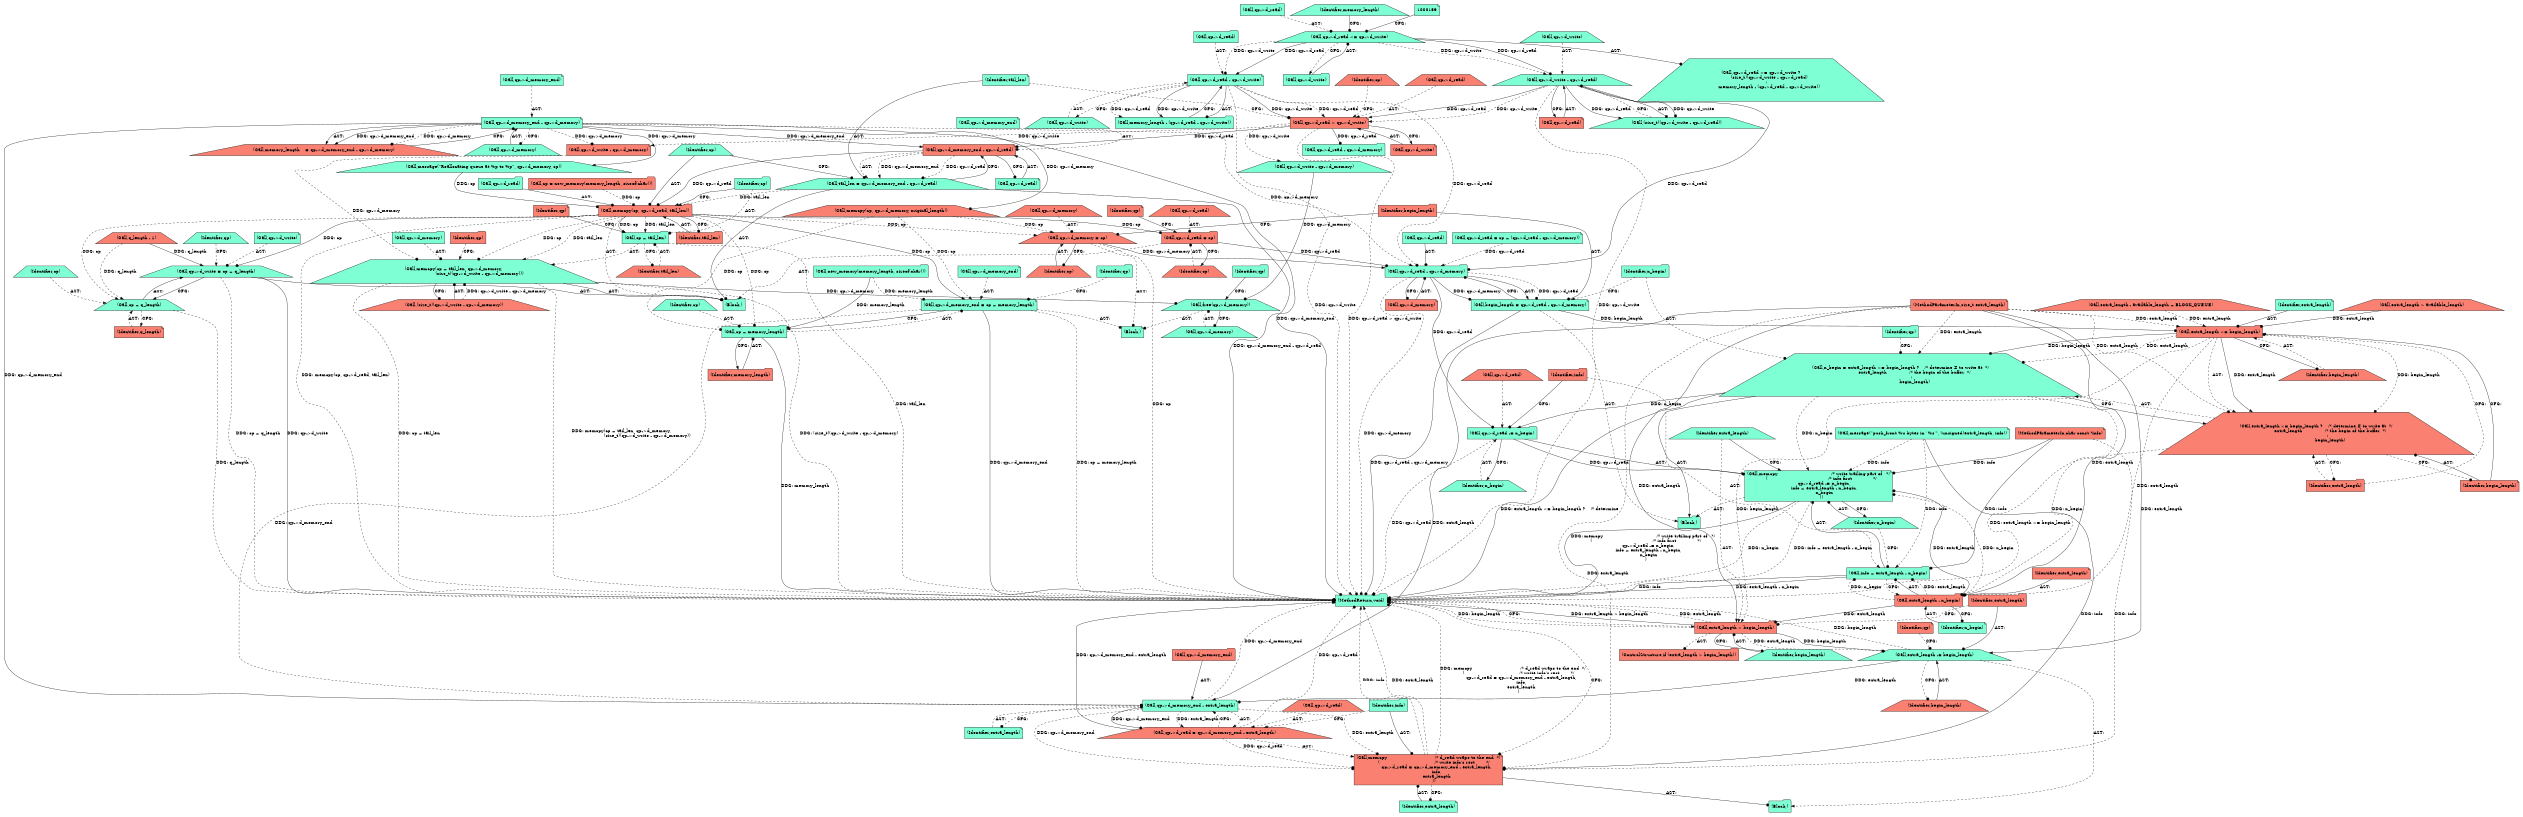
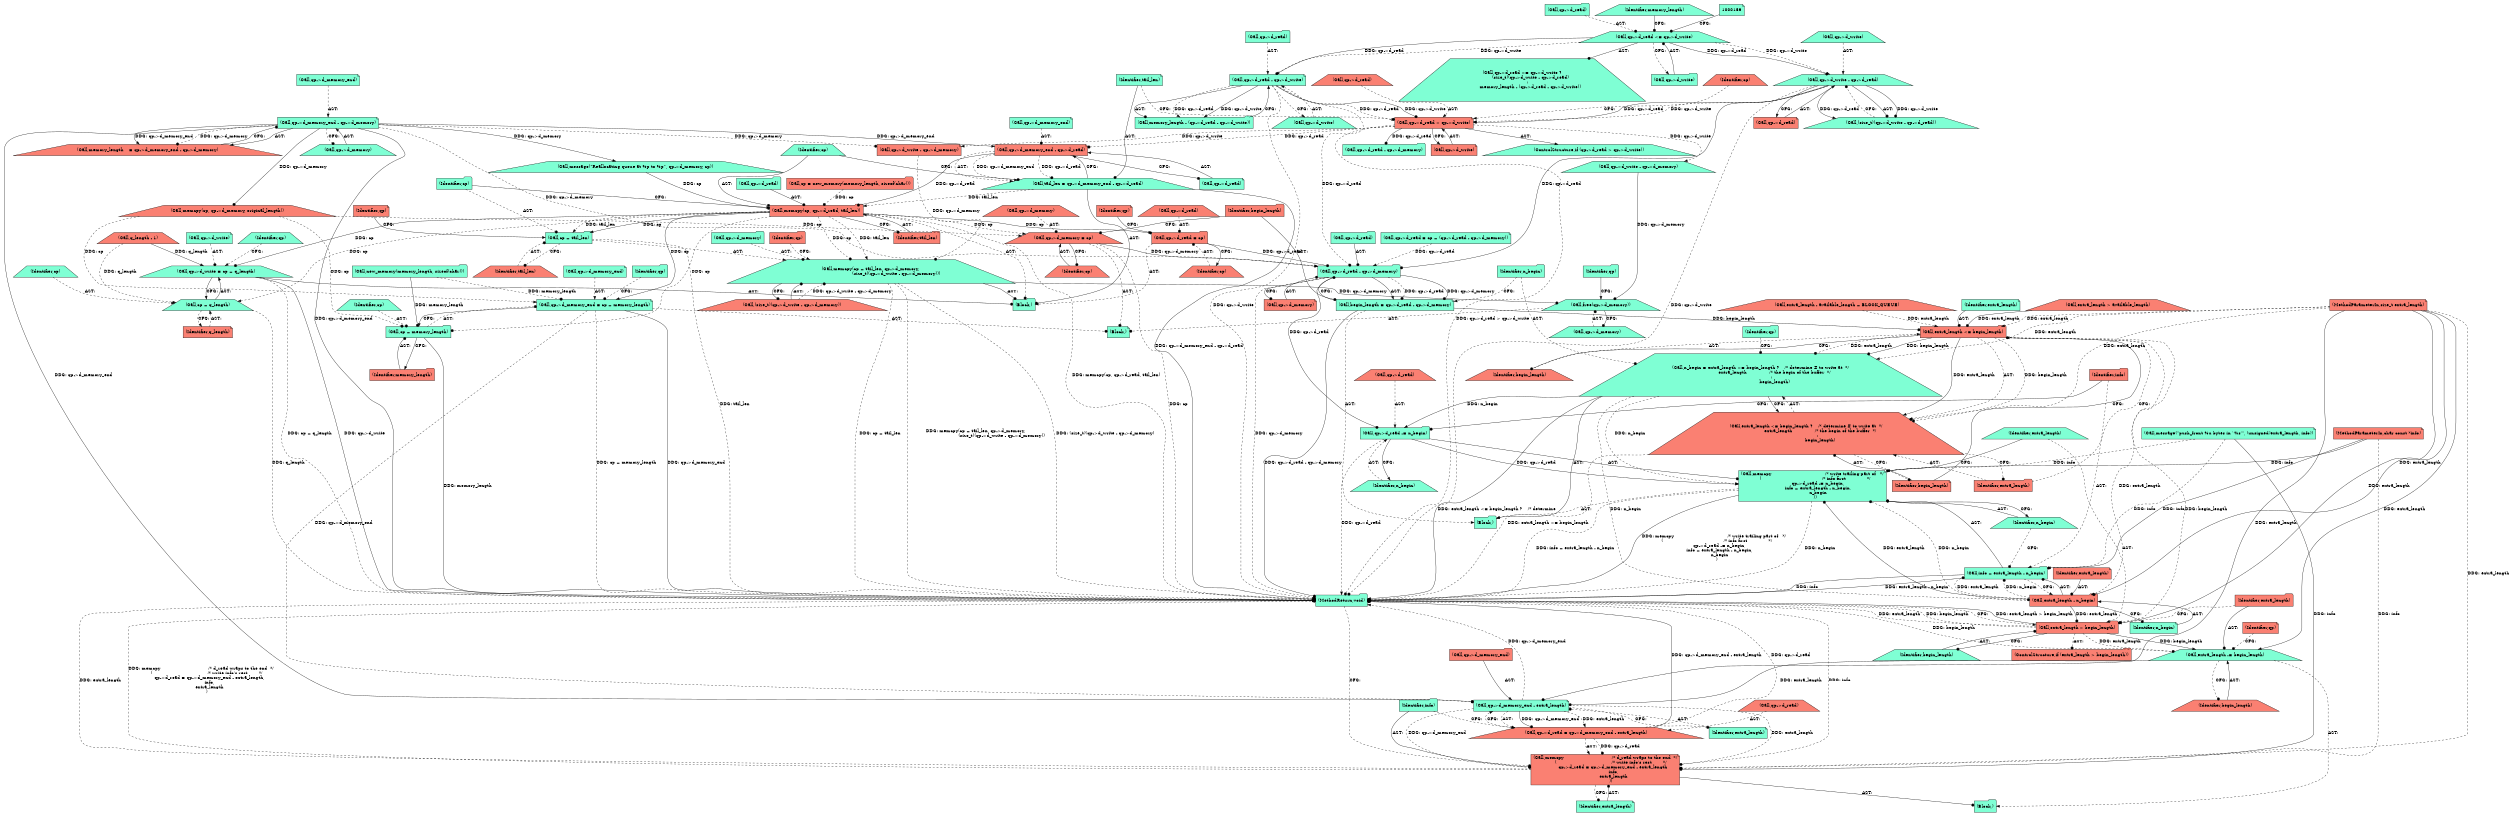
edge "(Call,qp->d_read > qp->d_write)" -> "(Call,qp->d_memory_end - qp->d_read)": style solid -> dashed
node "(ControlStructure,if (qp->d_read > qp->d_write))": added
edge "(MethodParameterIn,size_t extra_length)" -> "(Call,qp->d_memory_end - extra_length)": arrowhead normal -> dot
